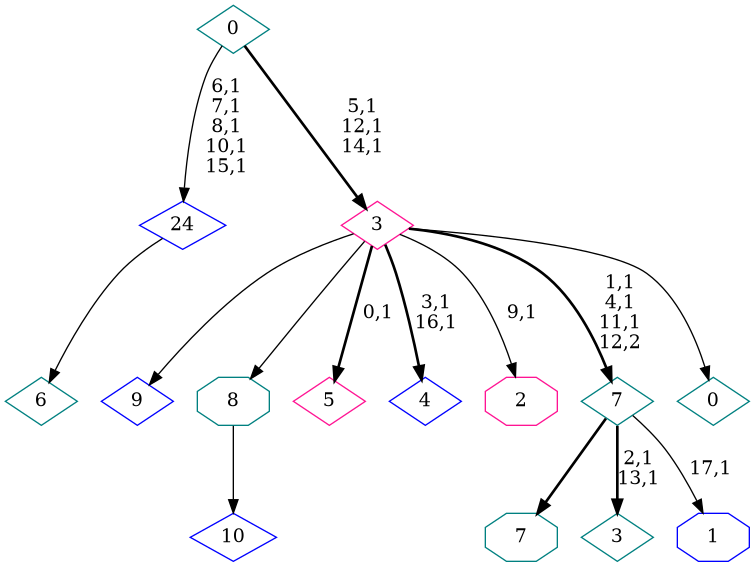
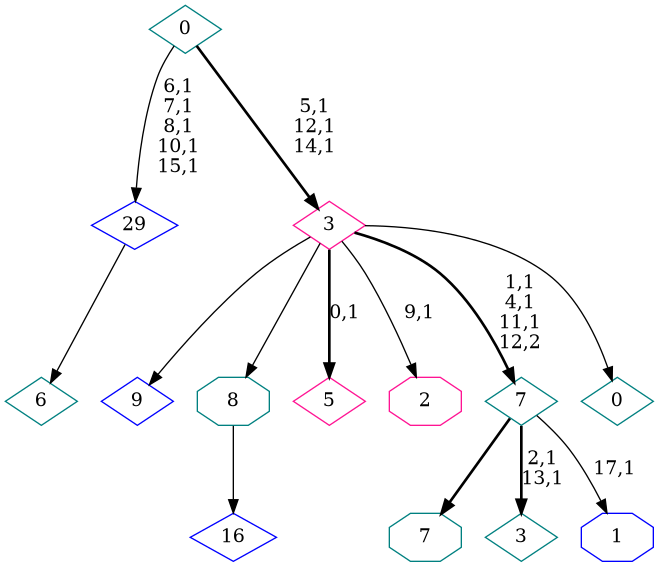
node "24": label "24" -> "29"
node "4": removed
node "10": label "10" -> "16"
